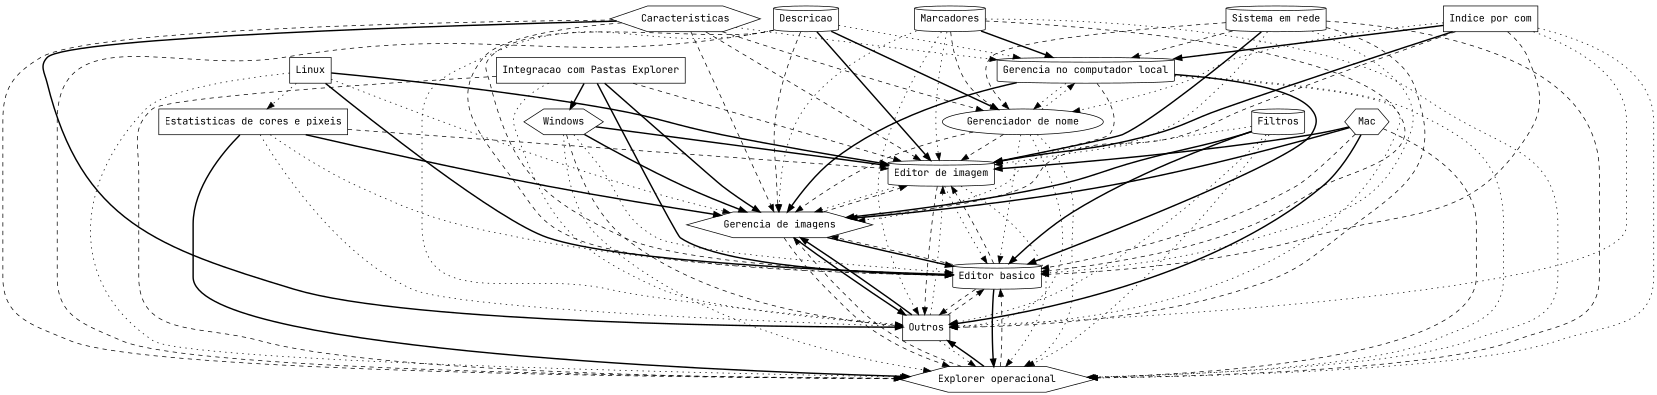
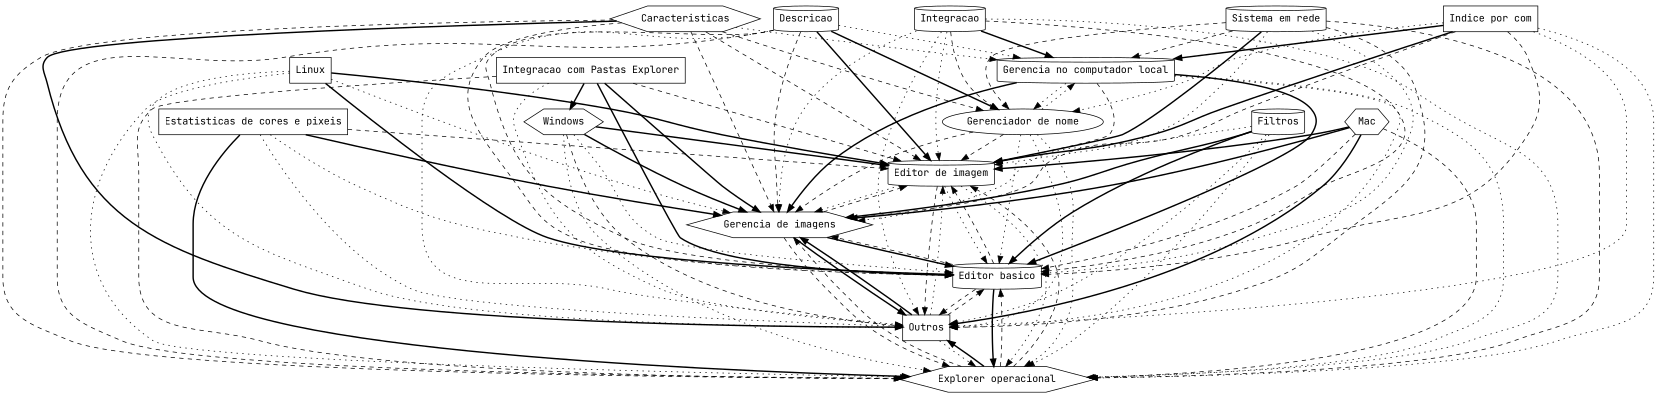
node "Marcadores": label "Marcadores" -> "Integracao"
edge "Linux" -> "Estatisticas de cores e pixeis": now "Linux" -> "Outros"
edge "Explorer operacional" -> "Editor de imagem": added
